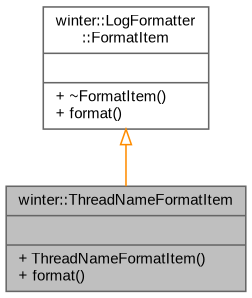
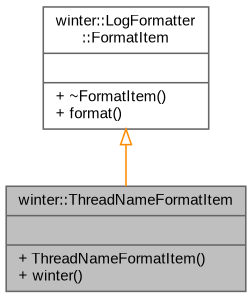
node "winter::ThreadNameFormatItem": text "+ format()" -> "+ winter()"
